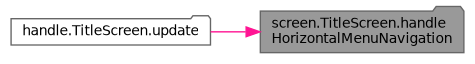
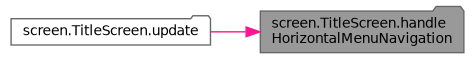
node "handle.TitleScreen.update": label "handle.TitleScreen.update" -> "screen.TitleScreen.update"
